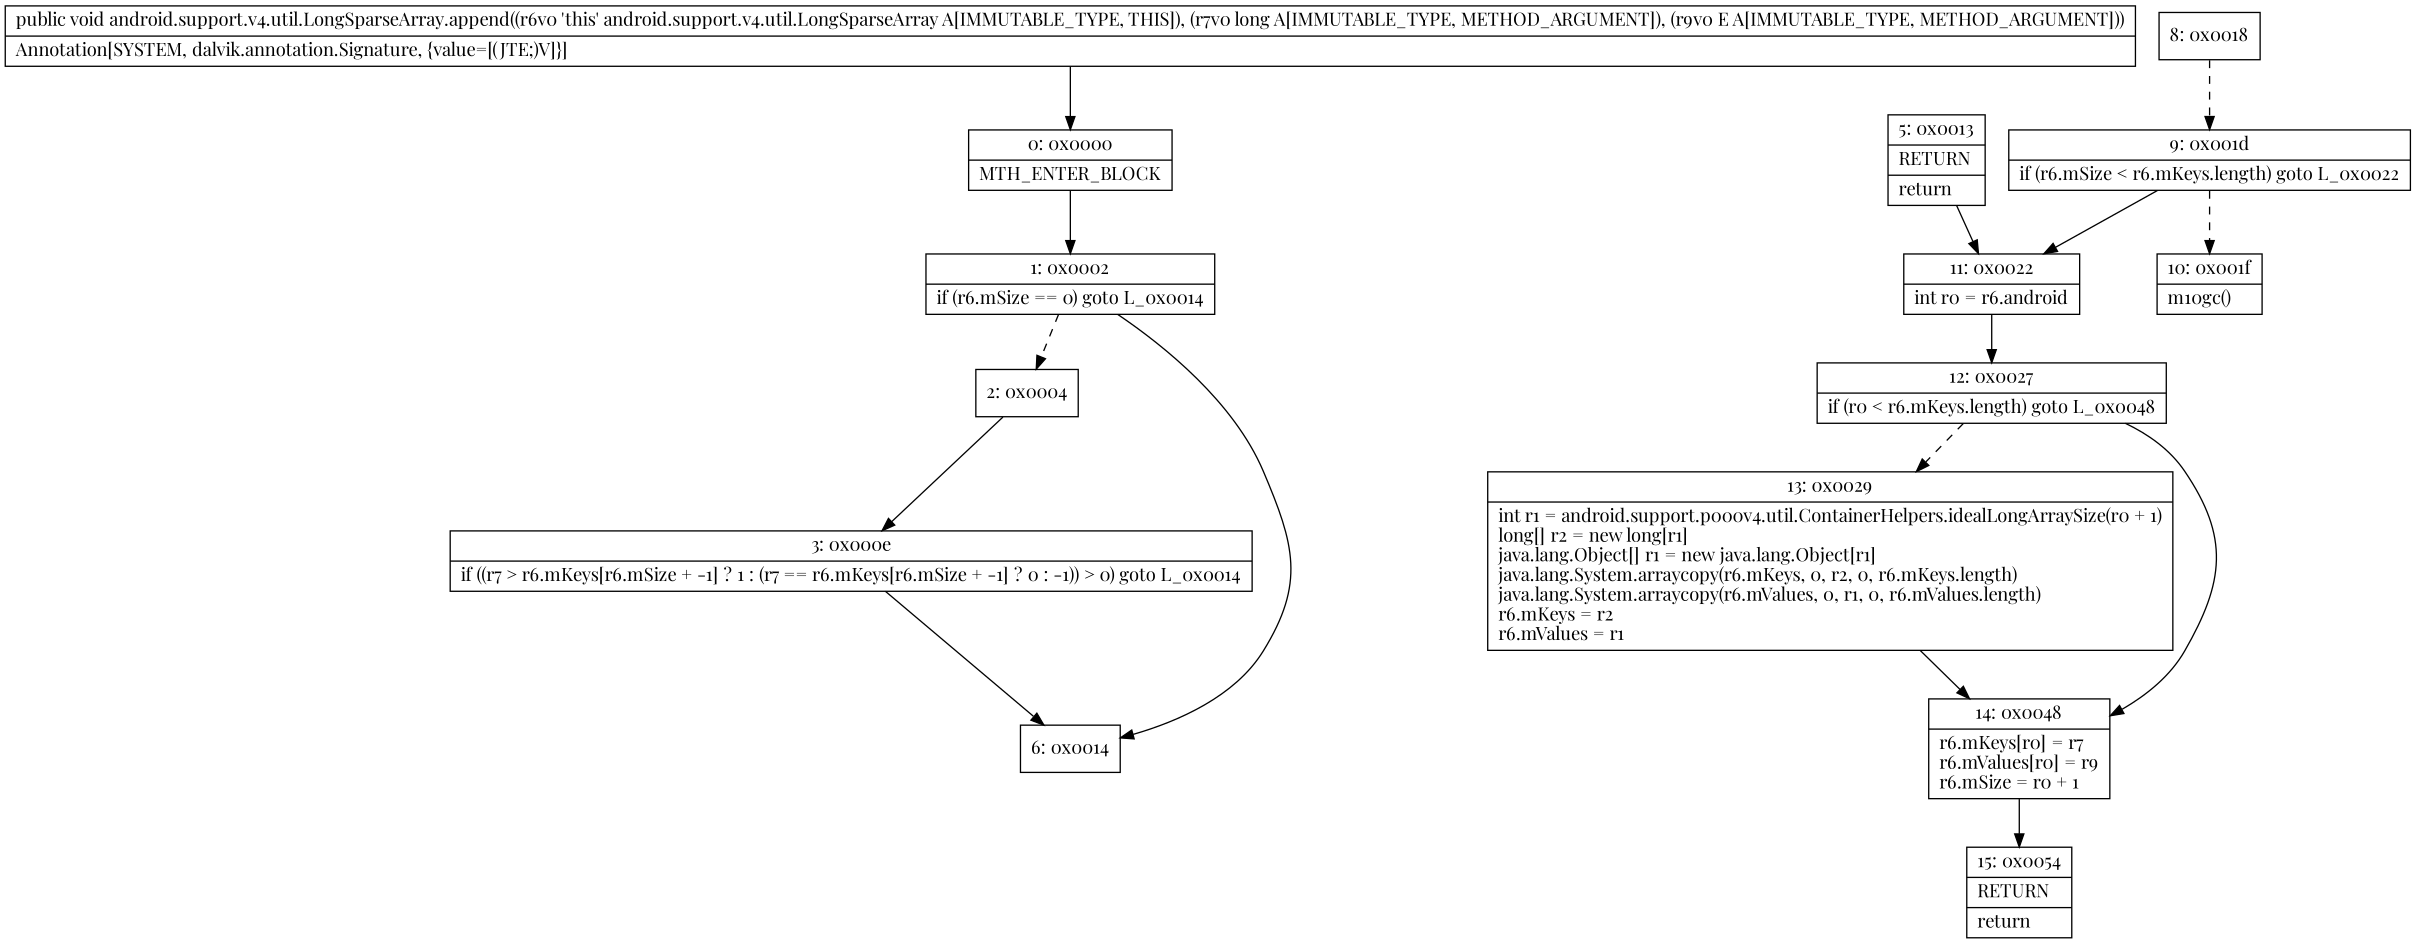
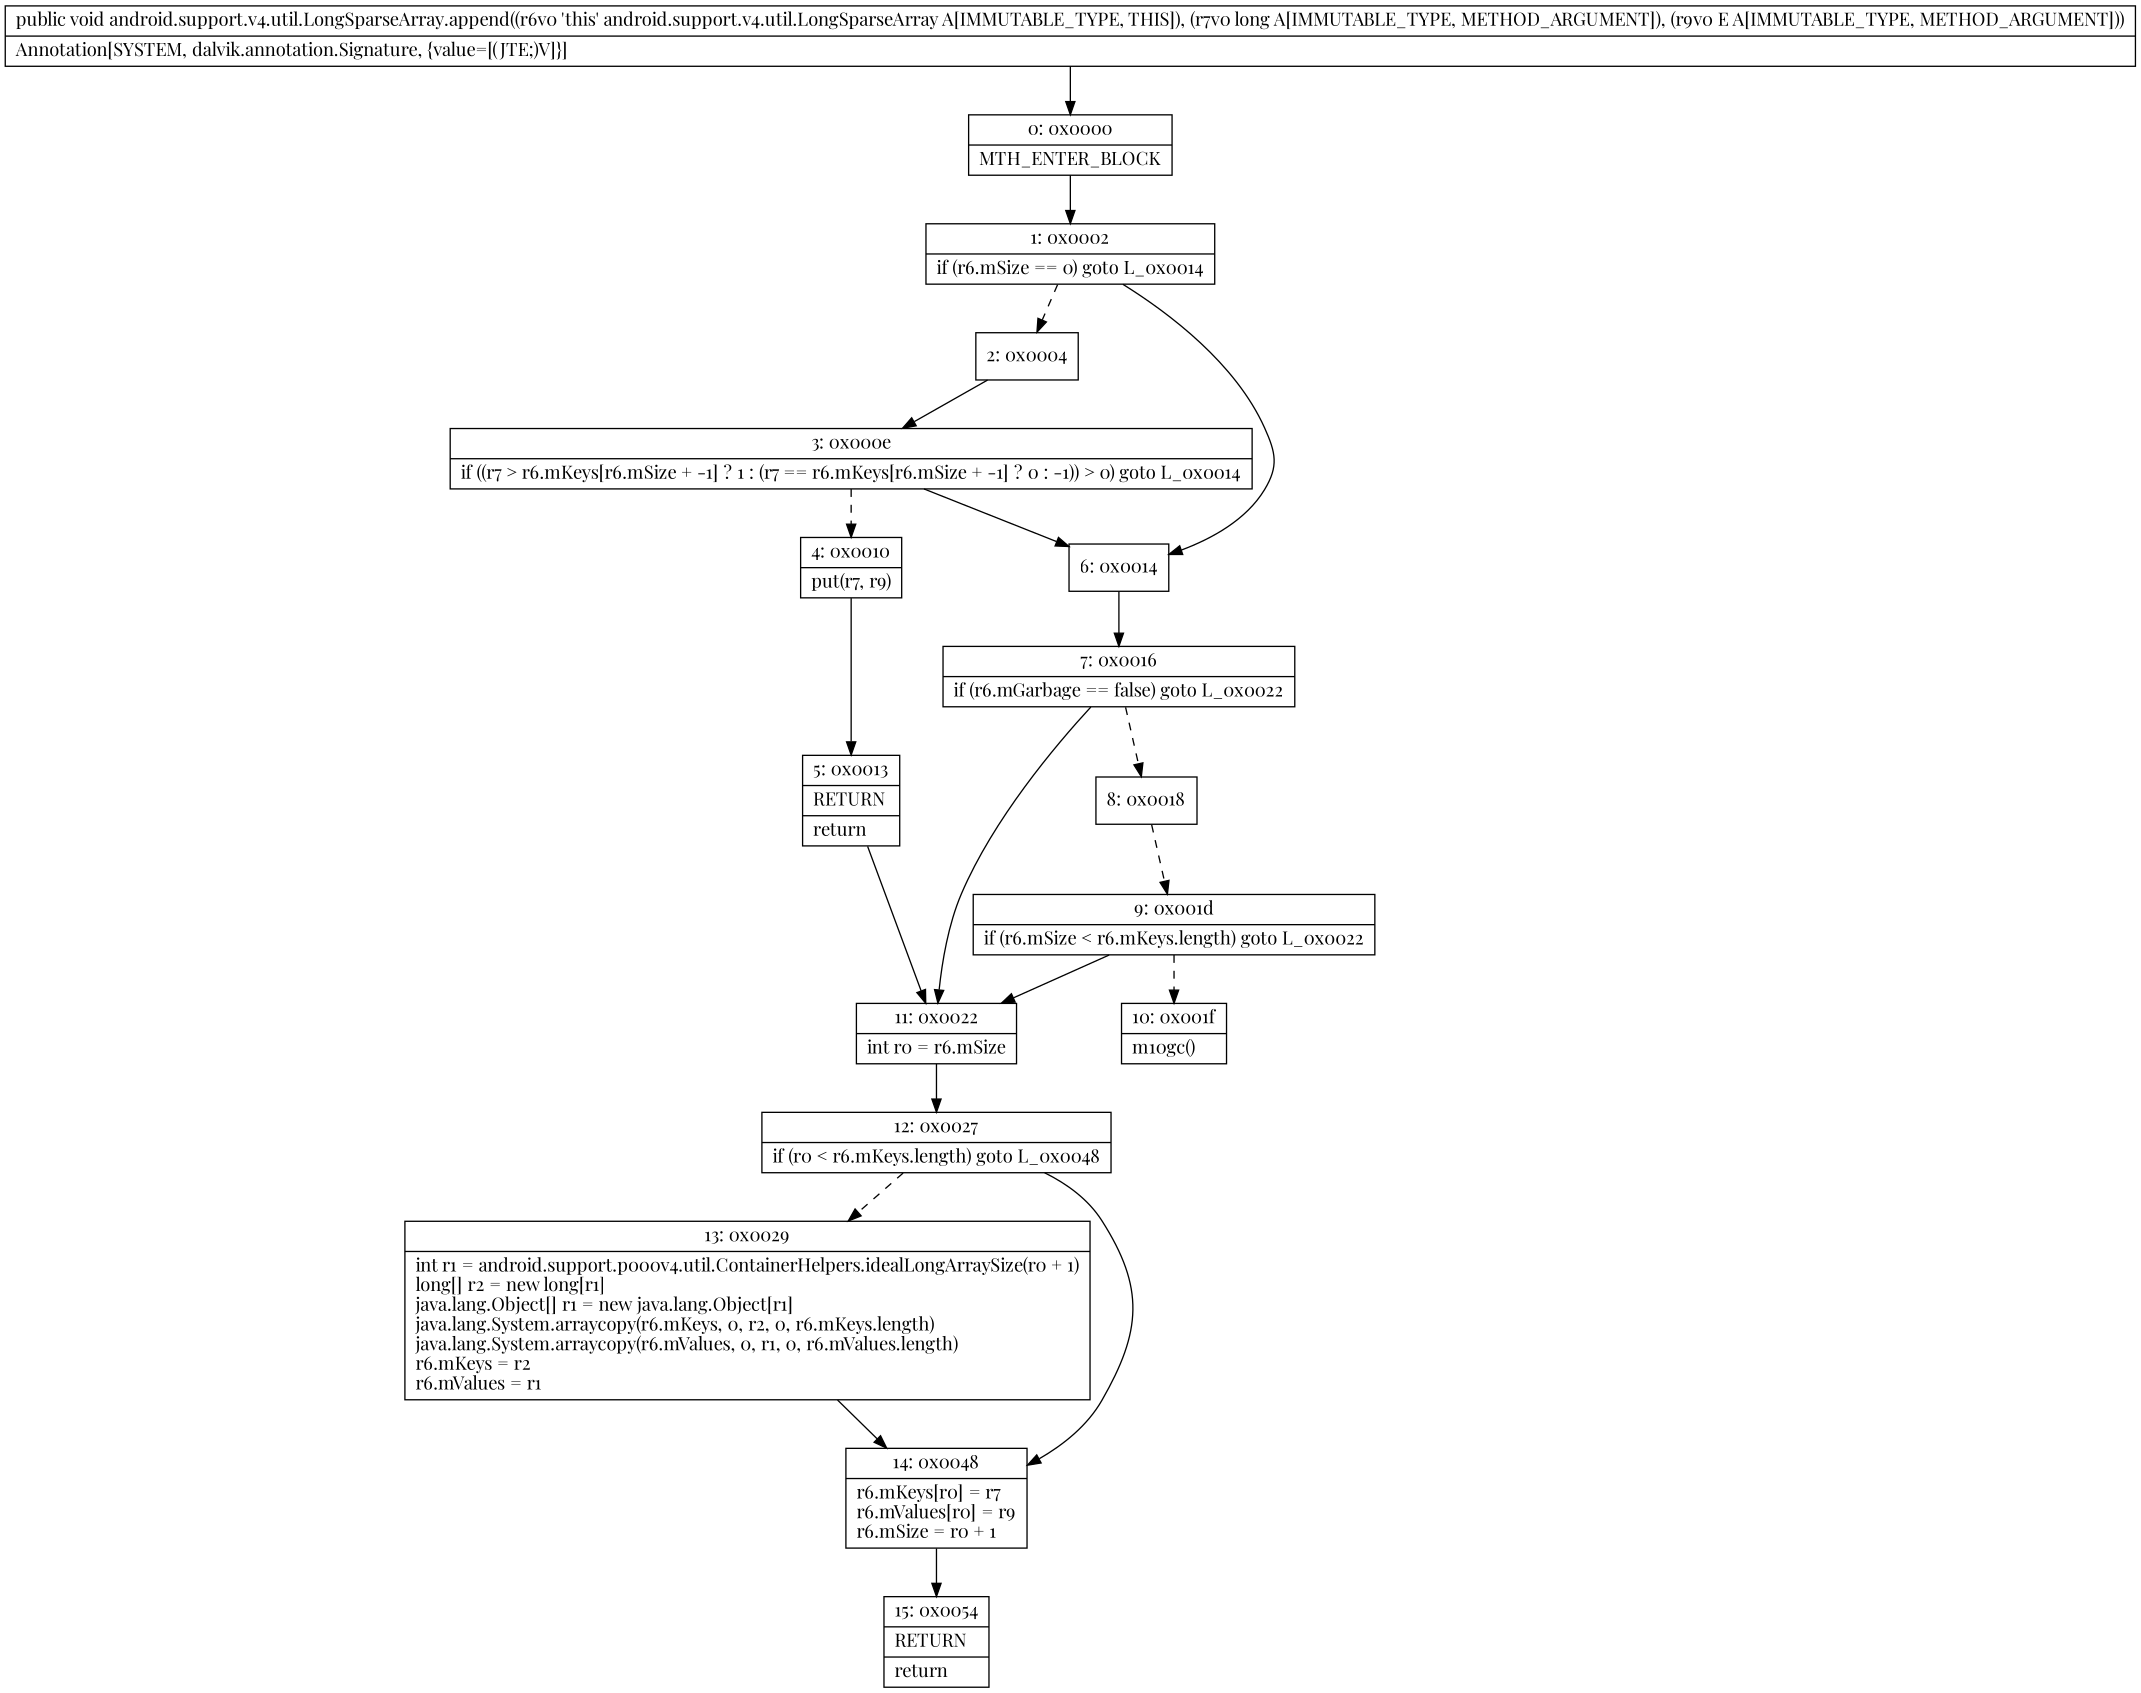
node "11: 0x0022": text "int r0 = r6.android" -> "int r0 = r6.mSize"
node "4: 0x0010": added
node "7: 0x0016": added
